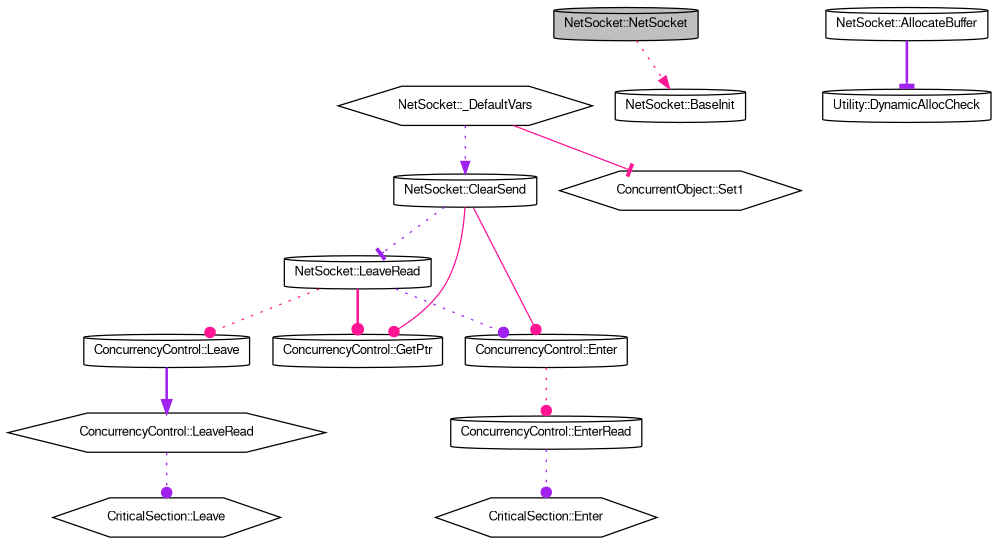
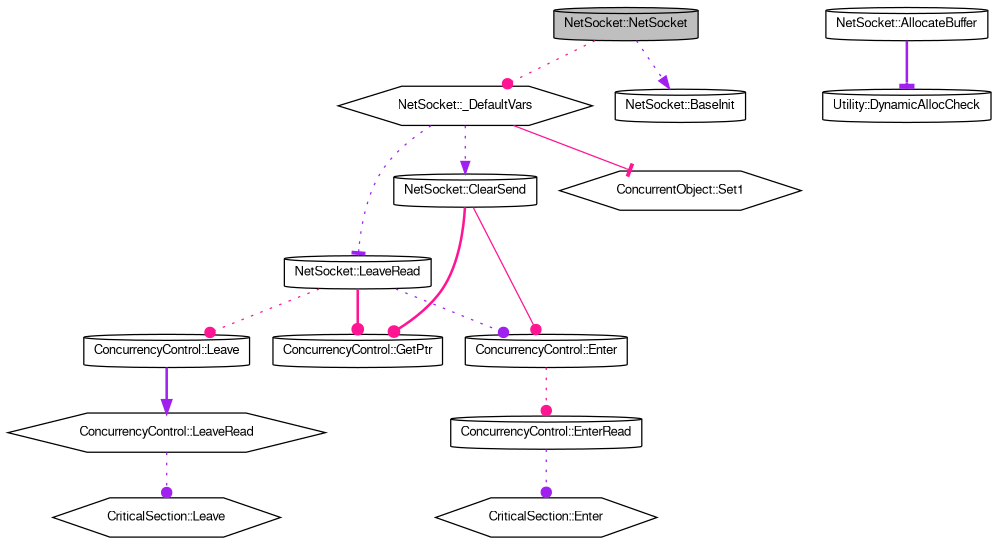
edge "NetSocket::NetSocket" -> "NetSocket::BaseInit": color deeppink -> purple
edge "NetSocket::NetSocket" -> "NetSocket::_DefaultVars": added
edge "NetSocket::ClearSend" -> "NetSocket::LeaveRead": now "NetSocket::_DefaultVars" -> "NetSocket::LeaveRead"
edge "NetSocket::ClearSend" -> "ConcurrencyControl::GetPtr": style solid -> bold
